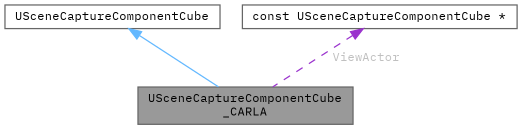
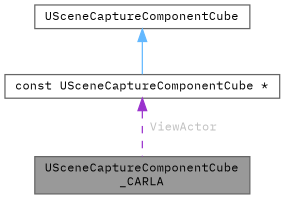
edge "USceneCaptureComponentCube _CARLA" -> "USceneCaptureComponentCube": now "const USceneCaptureComponentCube *" -> "USceneCaptureComponentCube"
